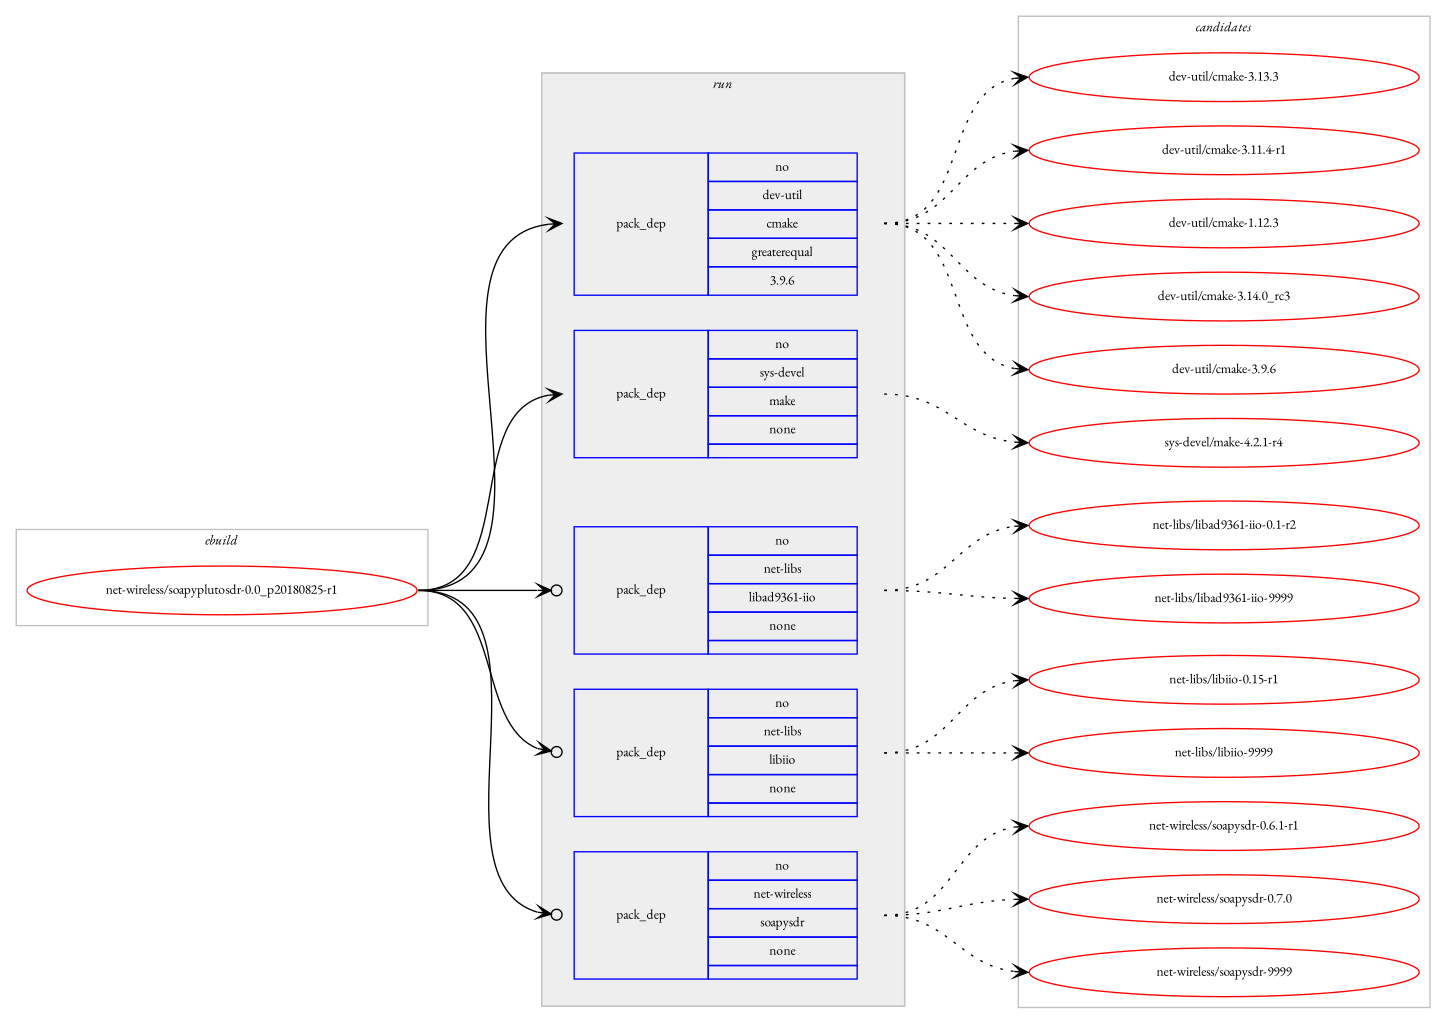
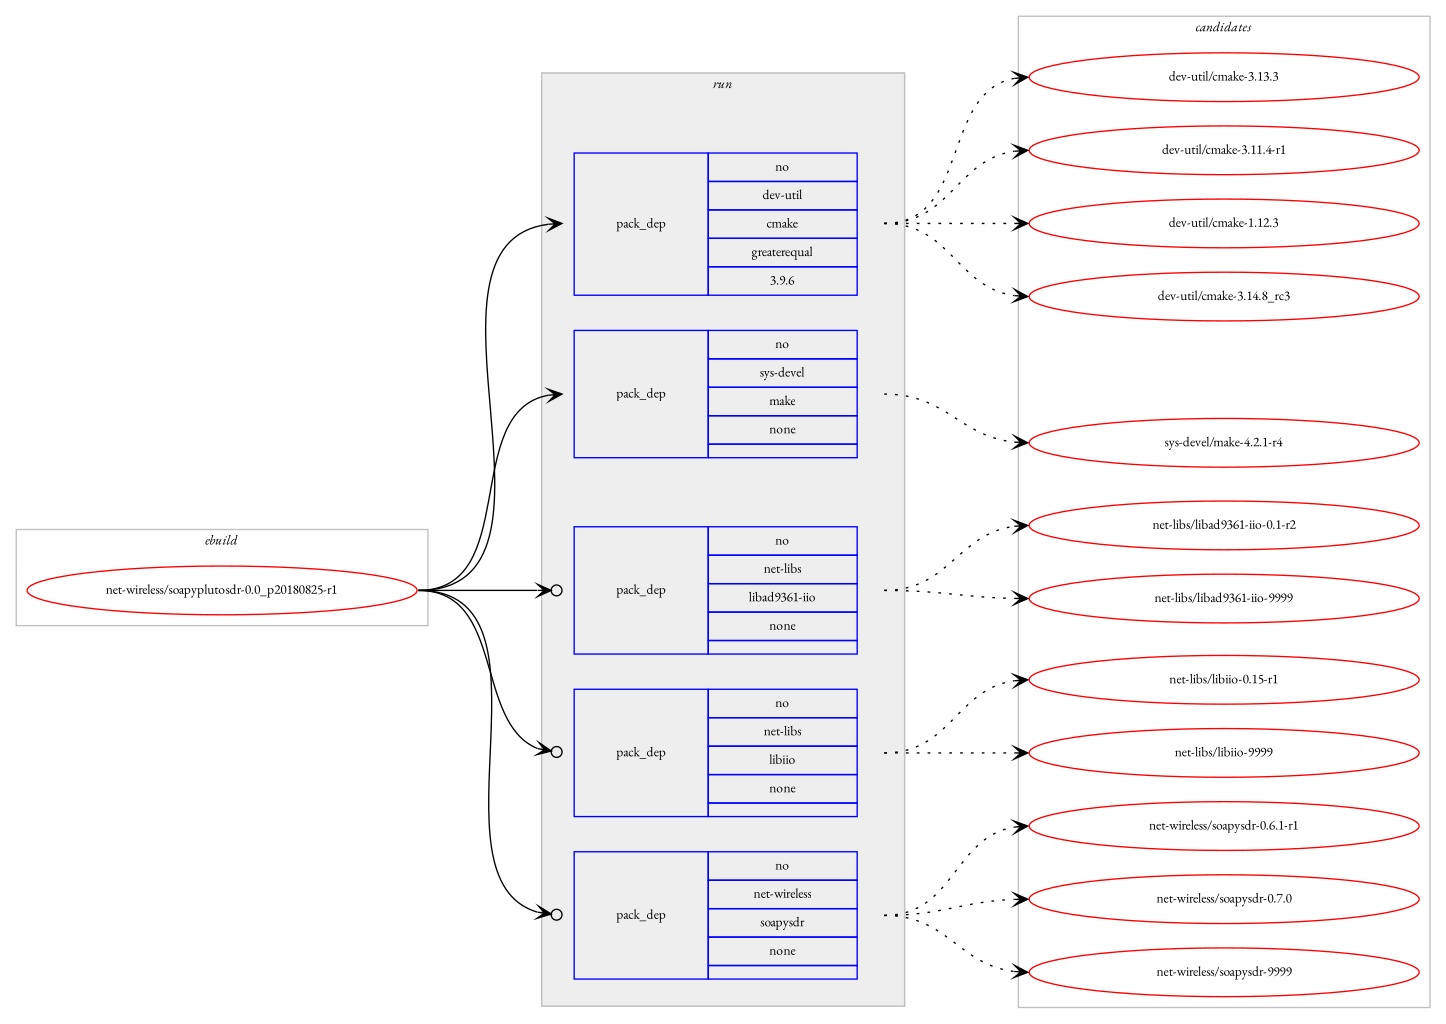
node "dev-util/cmake-3.14.0_rc3": label "dev-util/cmake-3.14.0_rc3" -> "dev-util/cmake-3.14.8_rc3"
node "dev-util/cmake-3.9.6": removed
